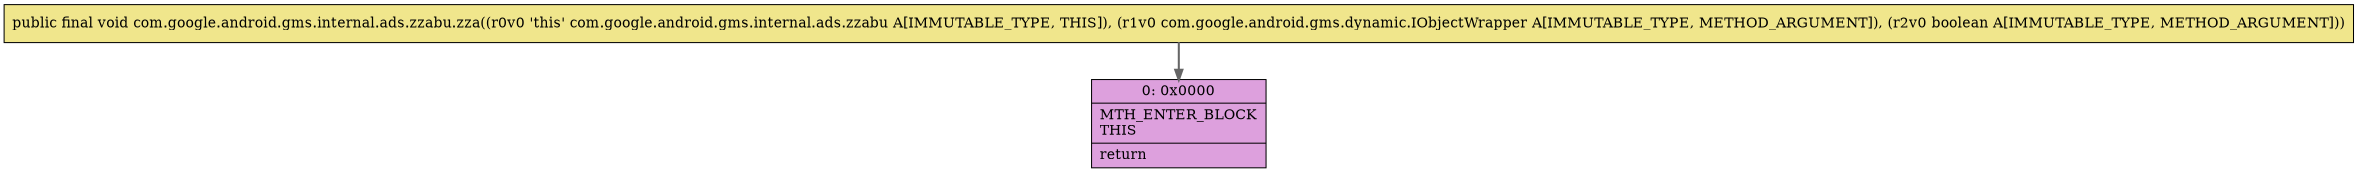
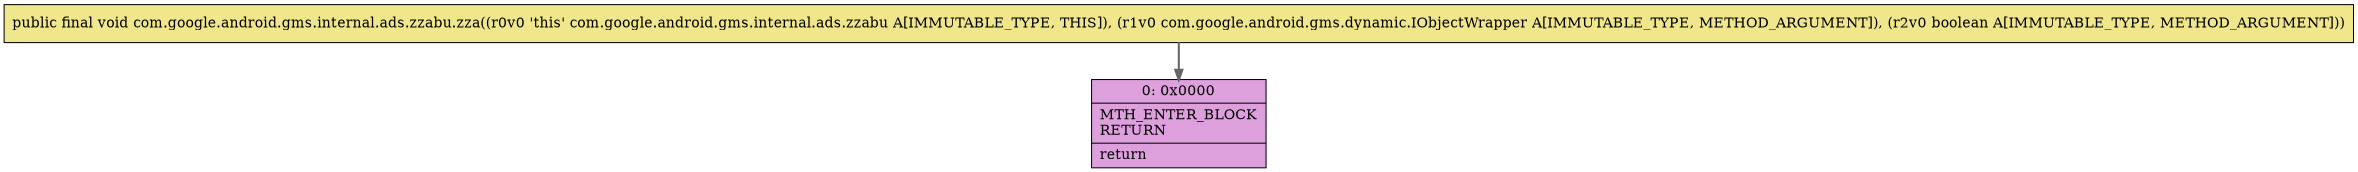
node "0: 0x0000": text "THIS" -> "RETURN"
